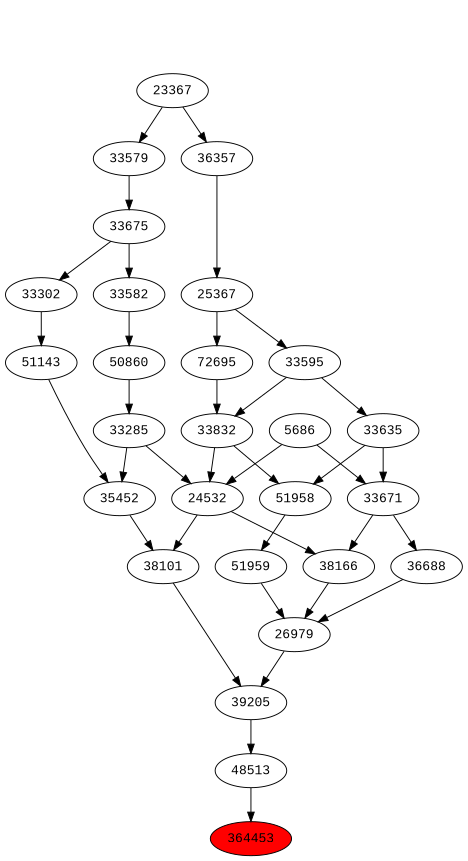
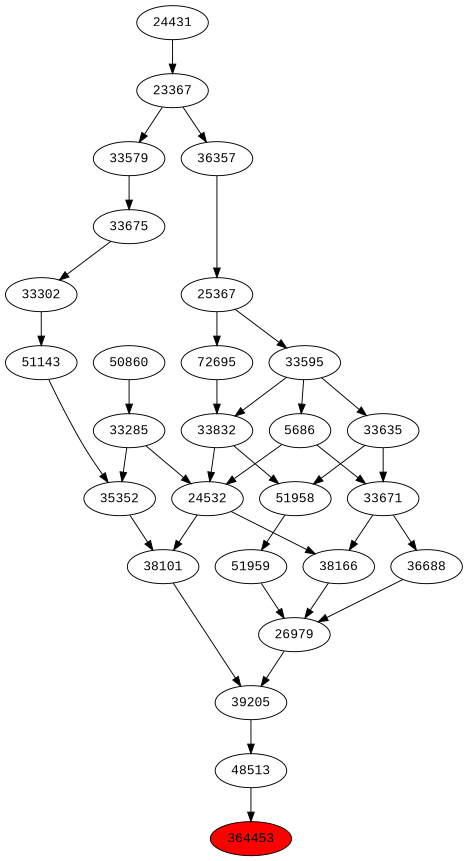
node "24431": added
node "33582": removed
edge "33595" -> "5686": added
node "35452": label "35452" -> "35352"
